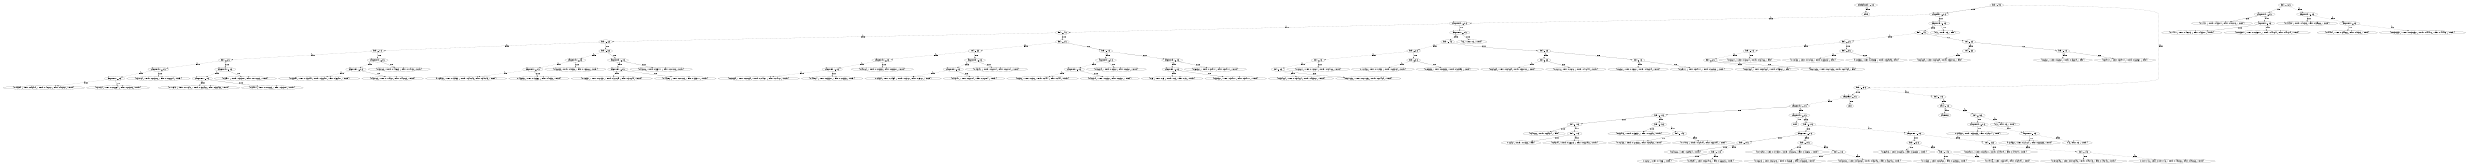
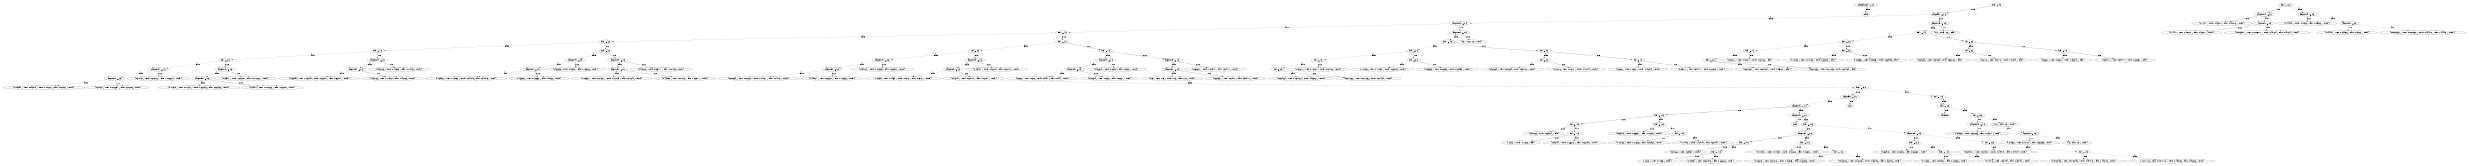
node "{0.26176 -> west | 0.26176 -> north | 0.476479 -> east }": added
edge "fuel <= 9.5" -> "fuel <= 15.5": now "{0.475791 -> west | 0.262104 -> east | 0.262104 -> south }" -> "fuel <= 15.5"
edge "start <= 0.5" -> "placement": label "False" -> "True"
